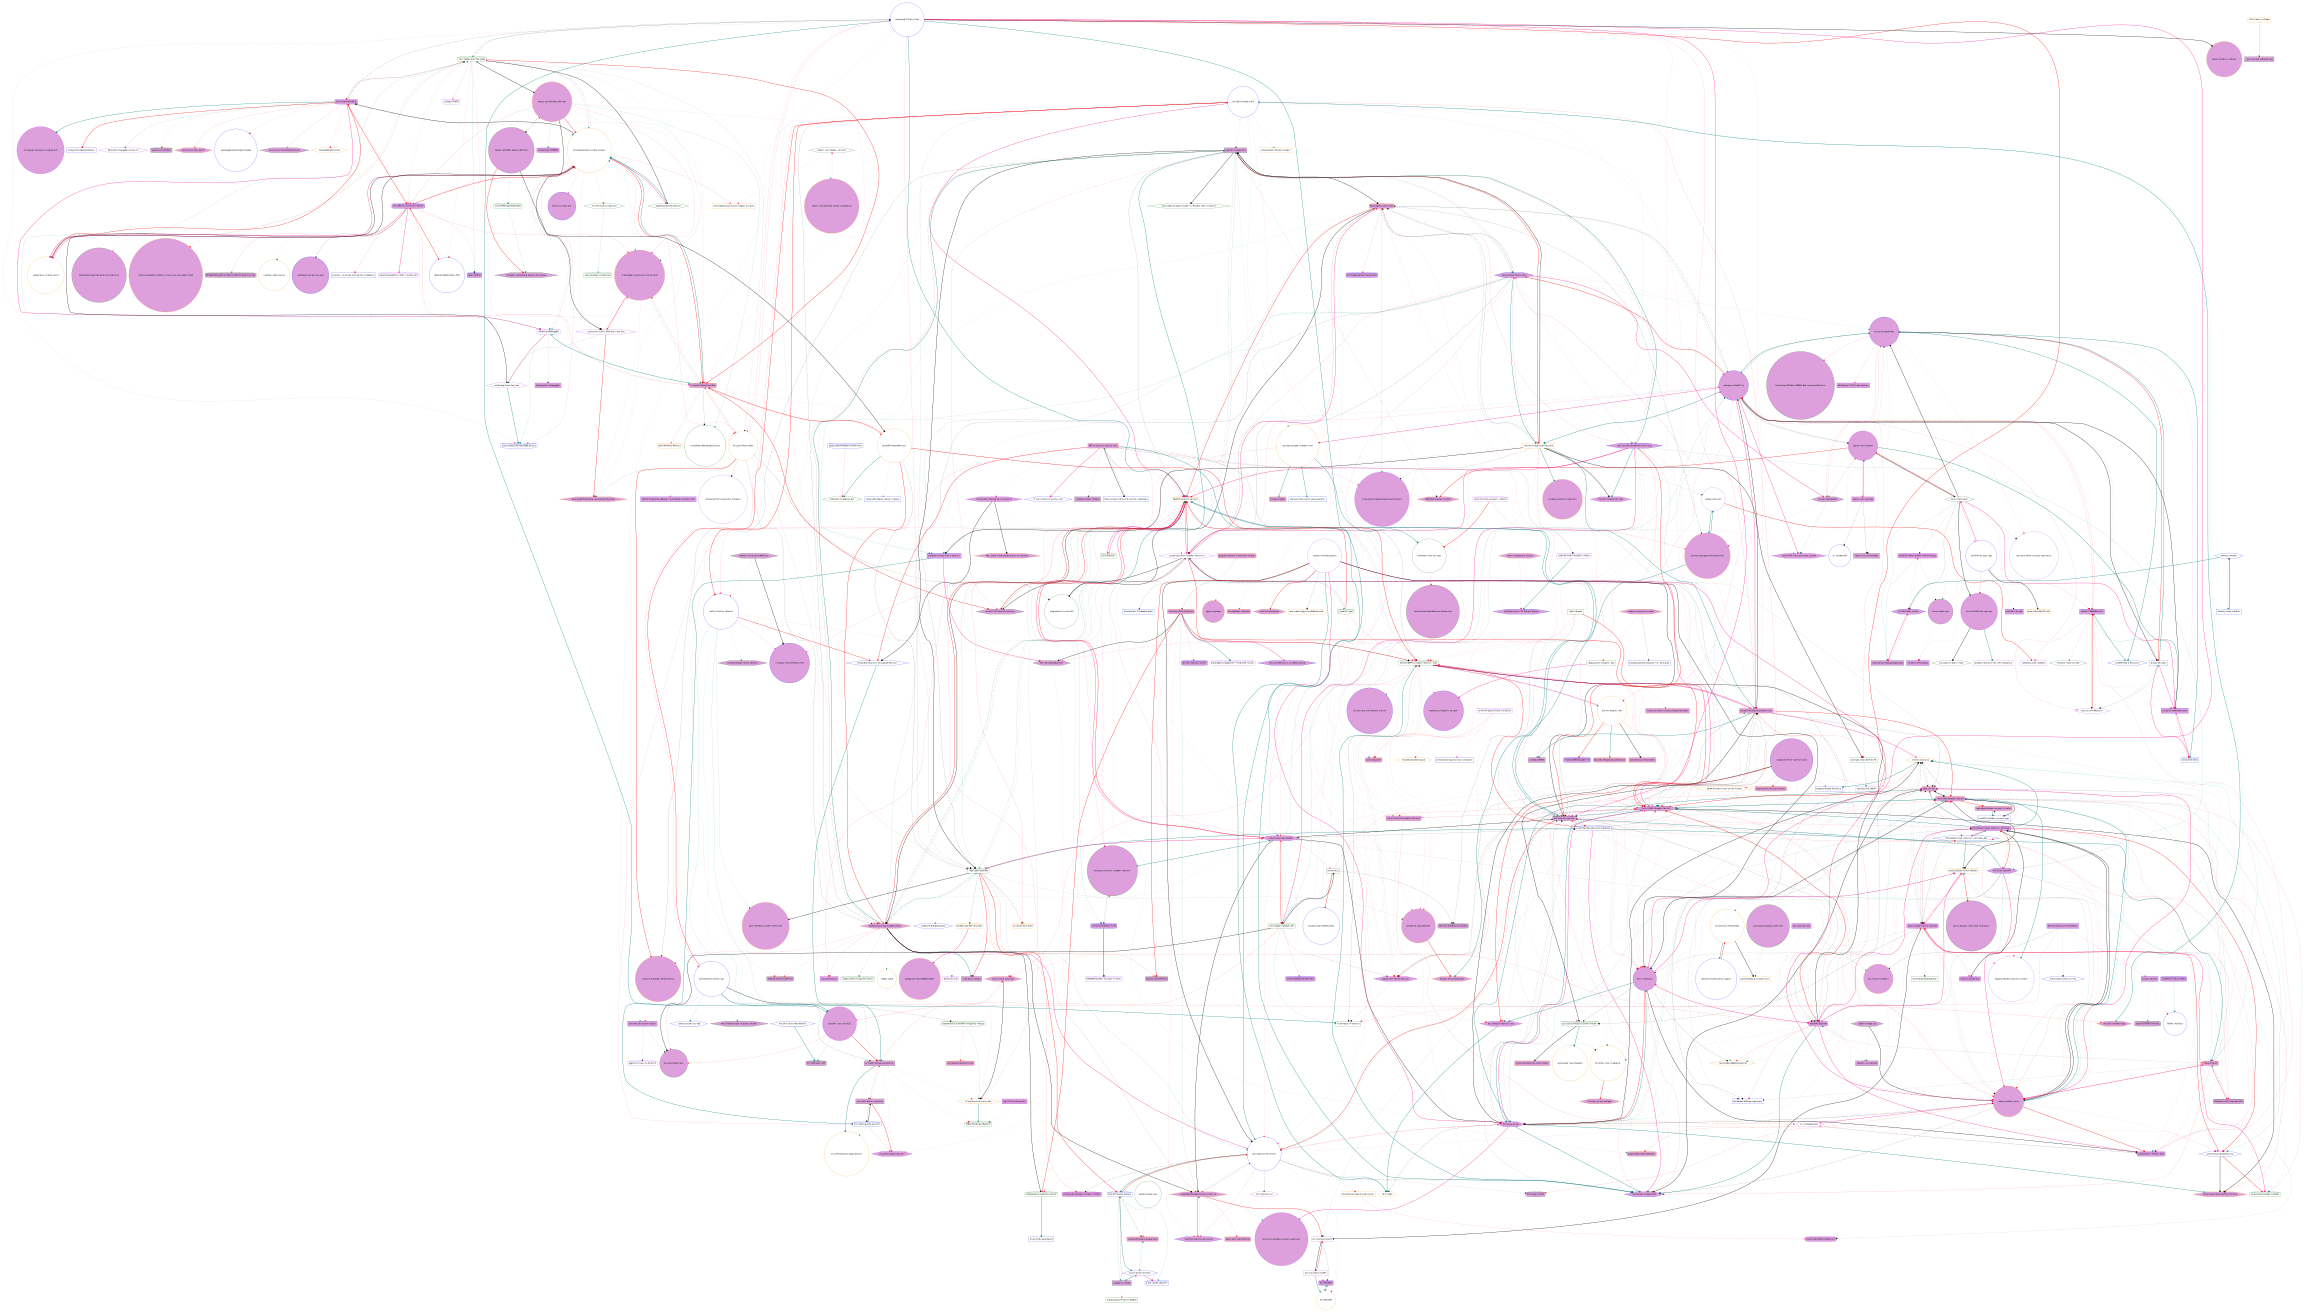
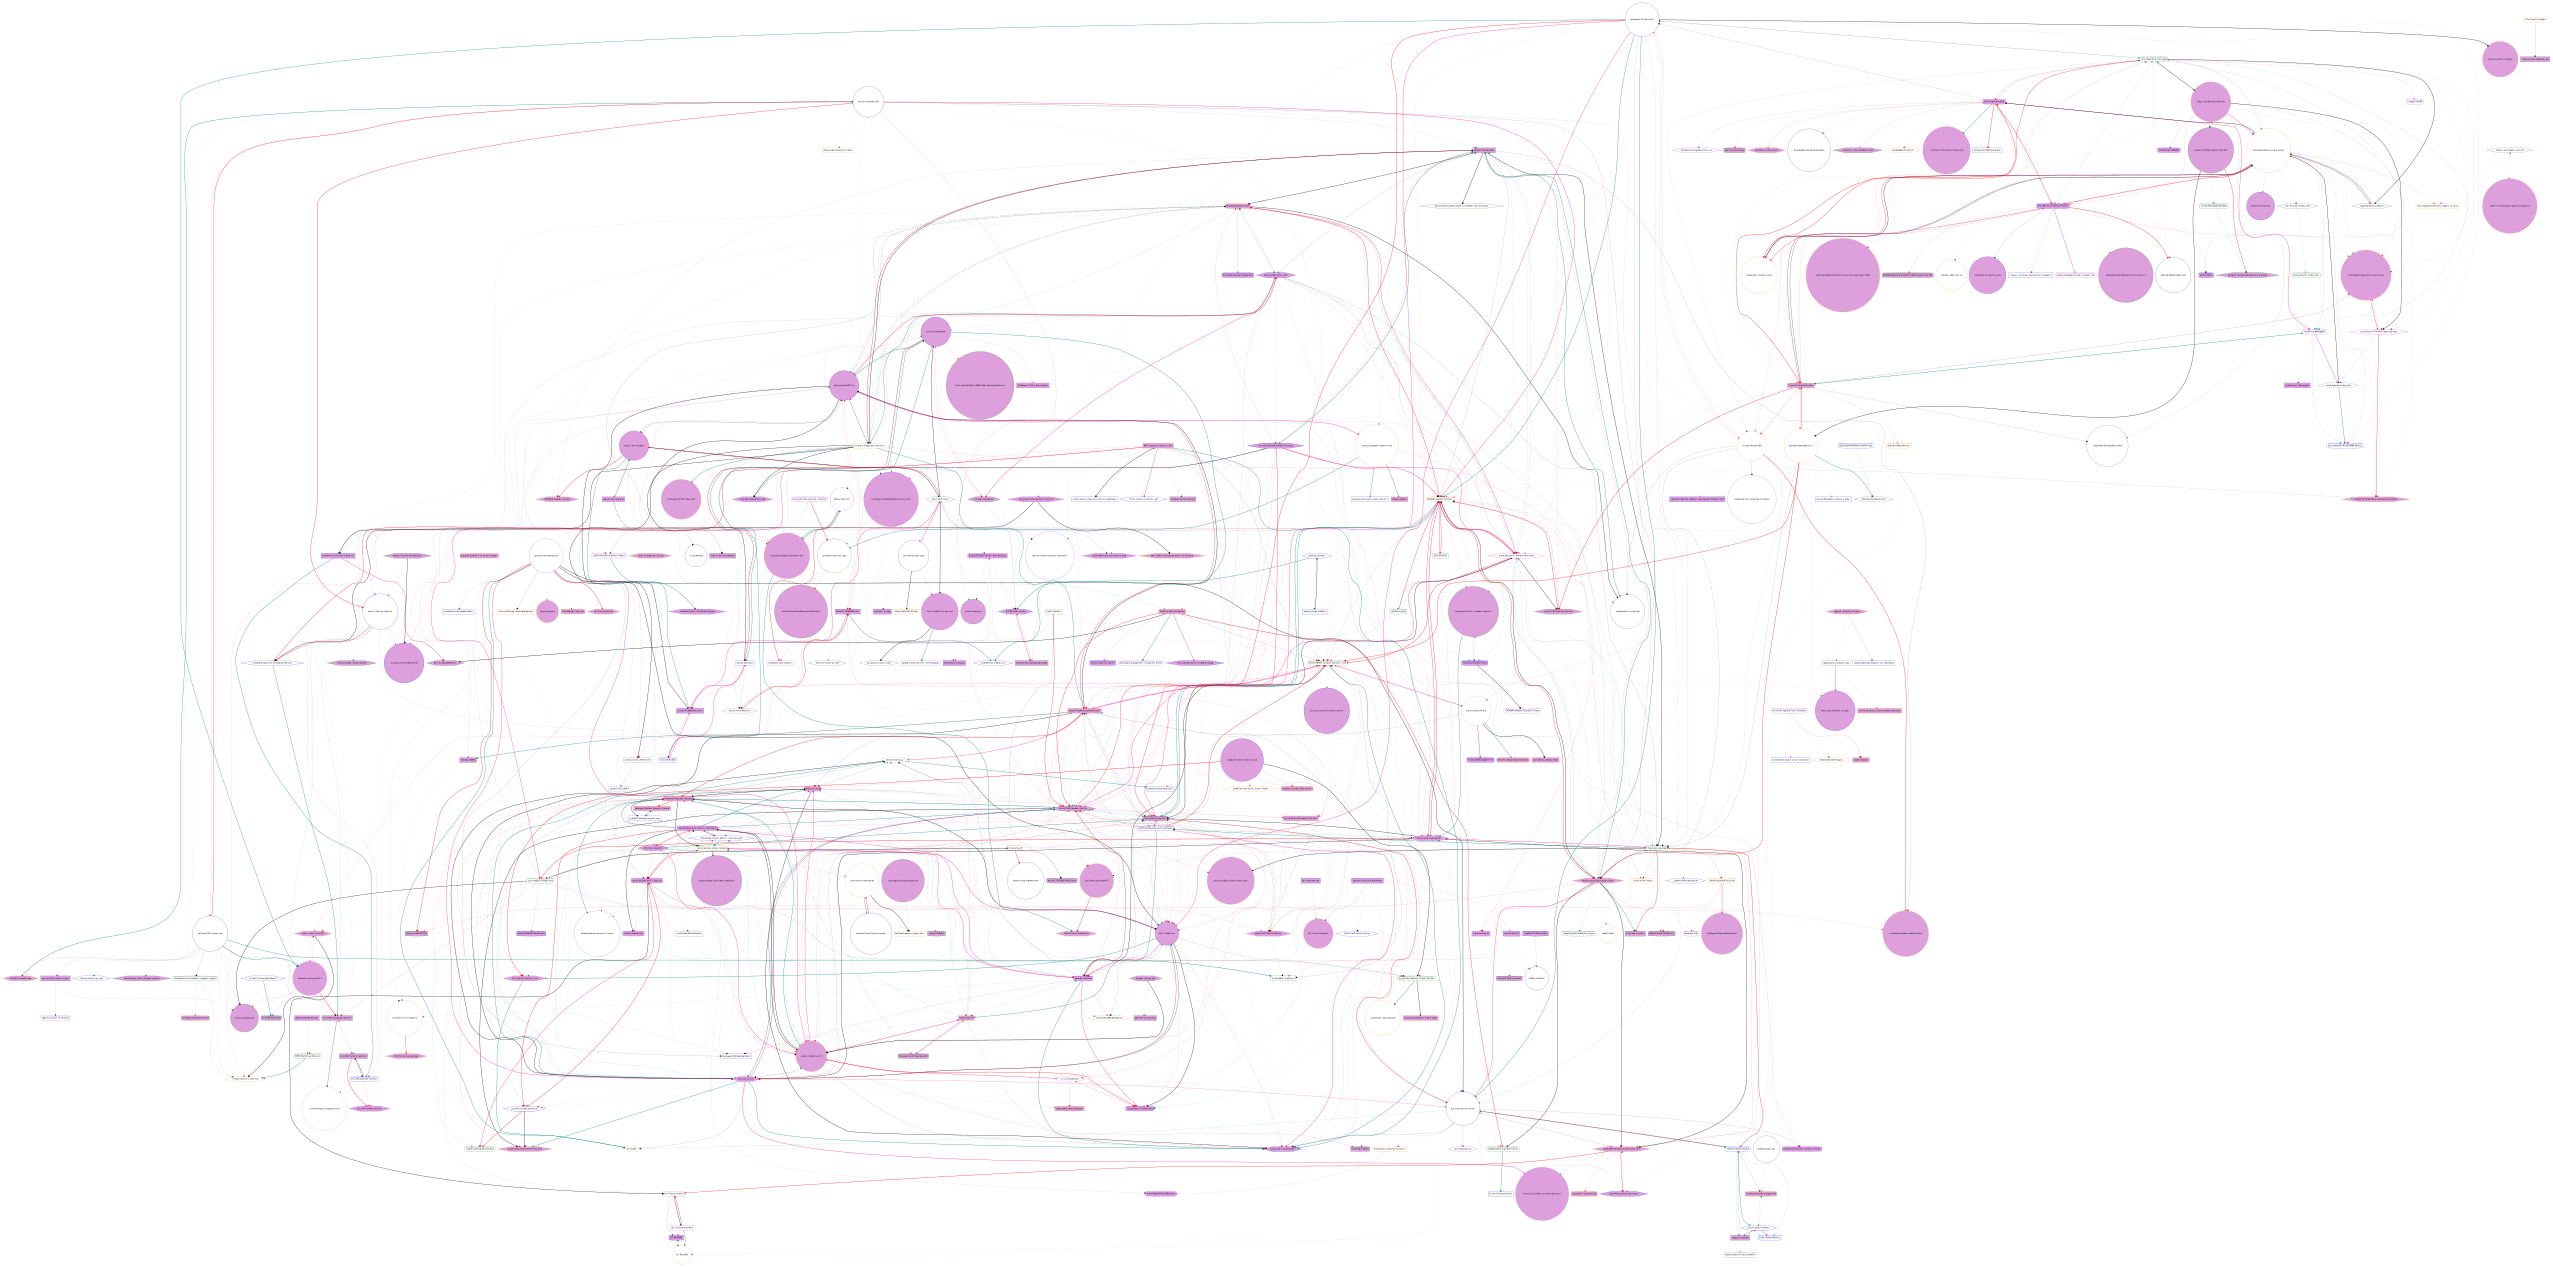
edge "azerpas/nikeAPI-Py" -> "nikan1996/nike_purchase_system": removed
edge "Snivyn/shopify-bot" -> "YuLin12345/Sneaker-Notify": removed
edge "DrExpresso/SupremeAIO" -> "bonzayio/twitter-sneaker-monitor": reversed
node "wessyy/shoebot": added
edge "ifisq/discord-tools-bot" -> "DPM97/BotBrokerMonitor": reversed
